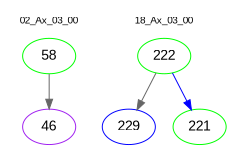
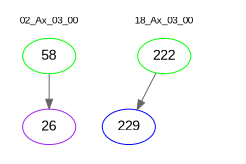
node "46": label "46" -> "26"
node "221": removed
